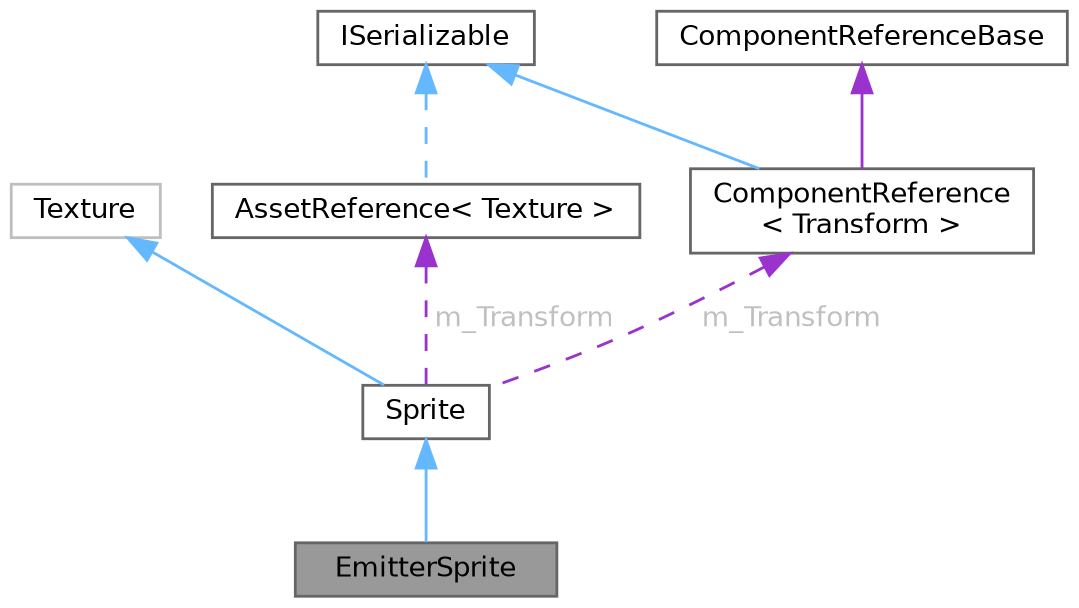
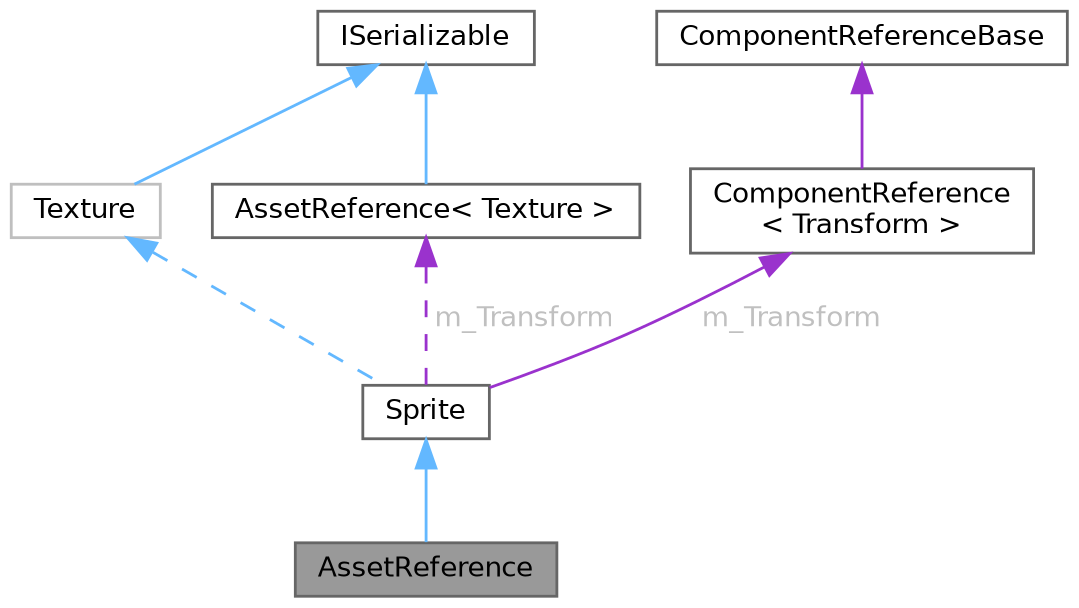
edge "ComponentReference < Transform >" -> "ISerializable": now "Texture" -> "ISerializable"
edge "AssetReference< Texture >" -> "ISerializable": style dashed -> solid
edge "Sprite" -> "Texture": style solid -> dashed
edge "Sprite" -> "ComponentReference < Transform >": style dashed -> solid
node "EmitterSprite": label "EmitterSprite" -> "AssetReference"
